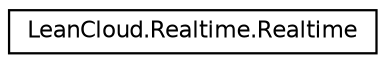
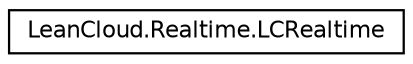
node "LeanCloud.Realtime.Realtime": label "LeanCloud.Realtime.Realtime" -> "LeanCloud.Realtime.LCRealtime"
